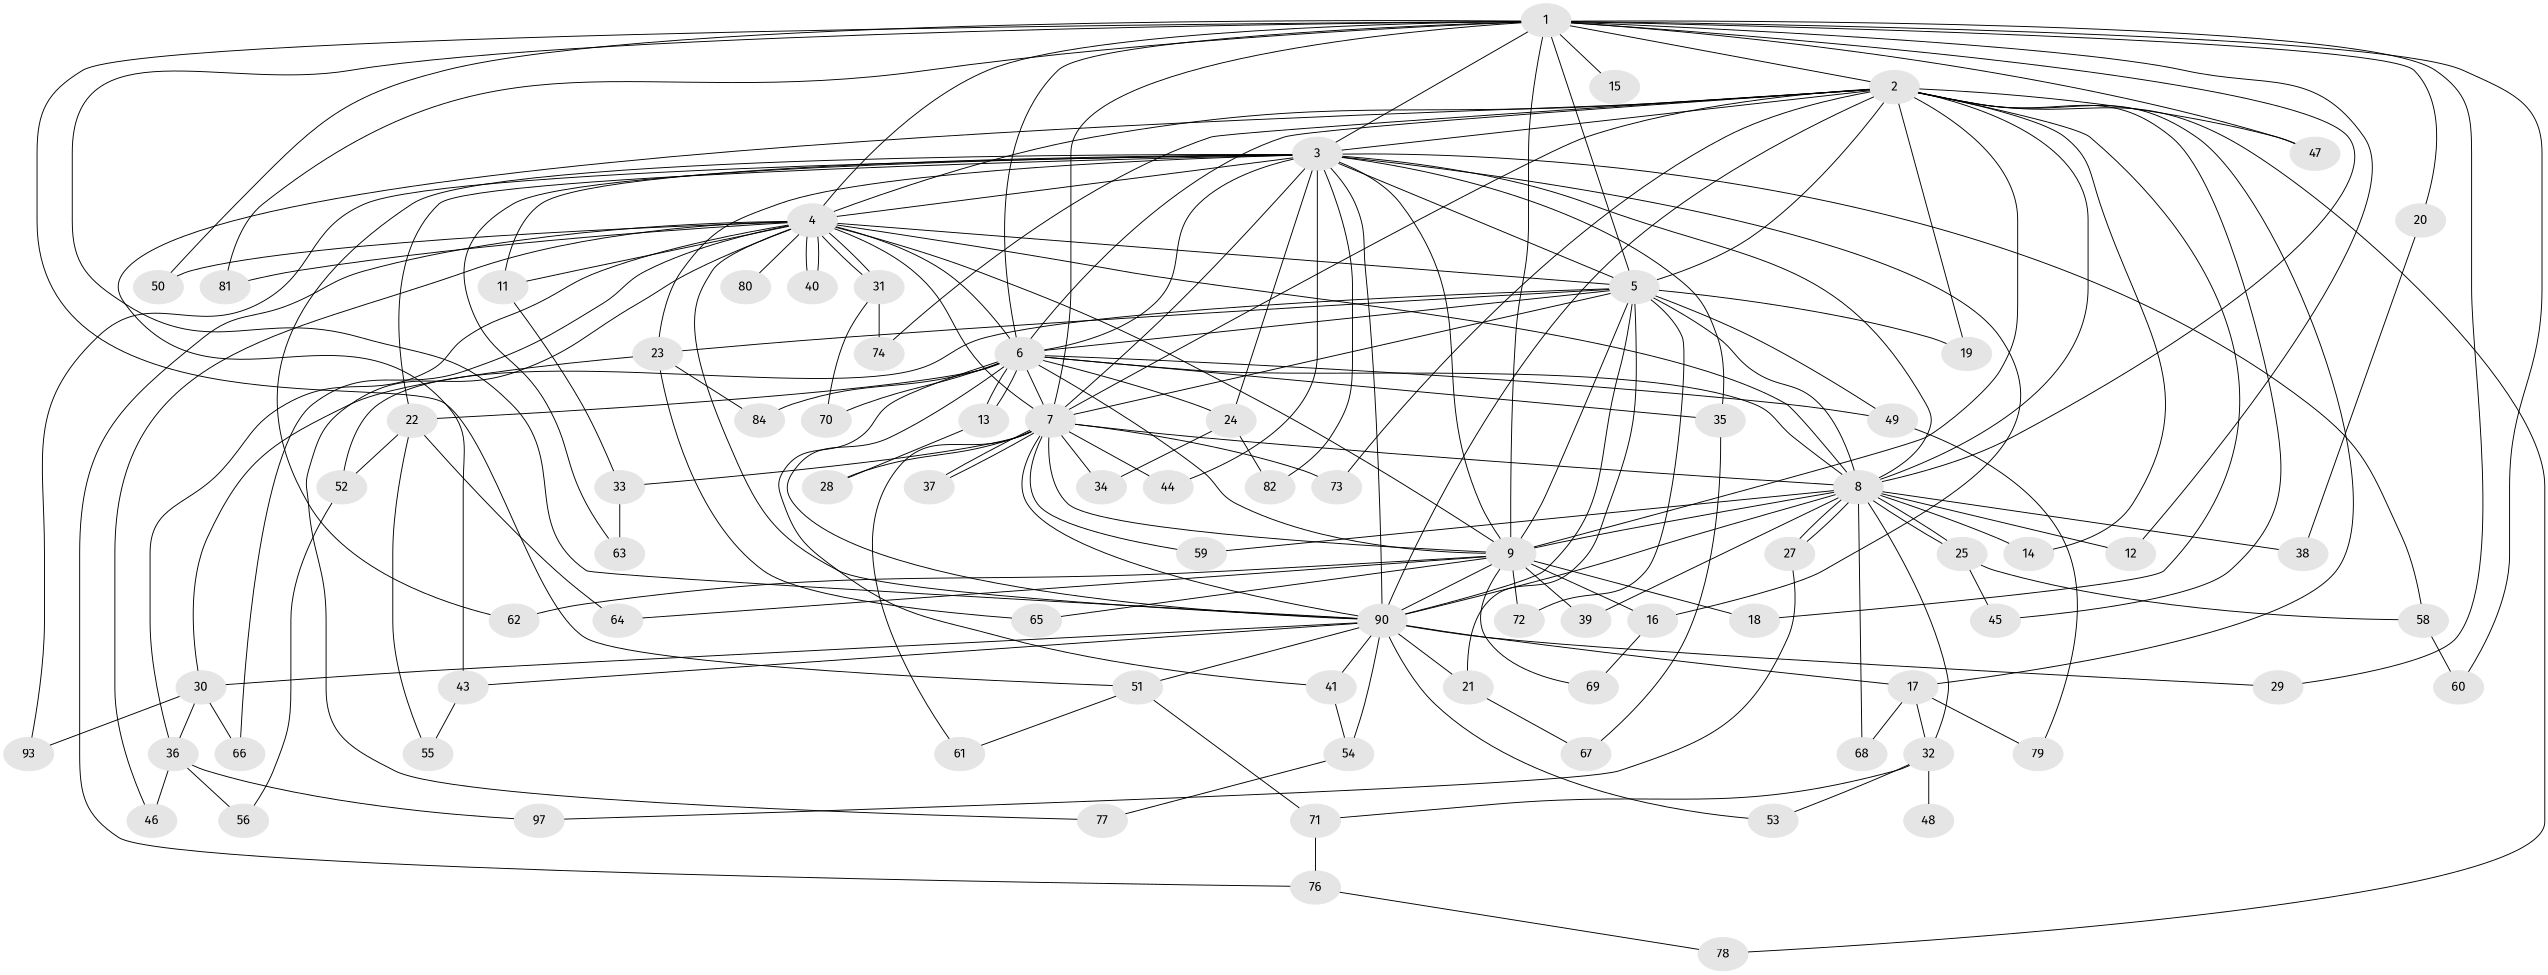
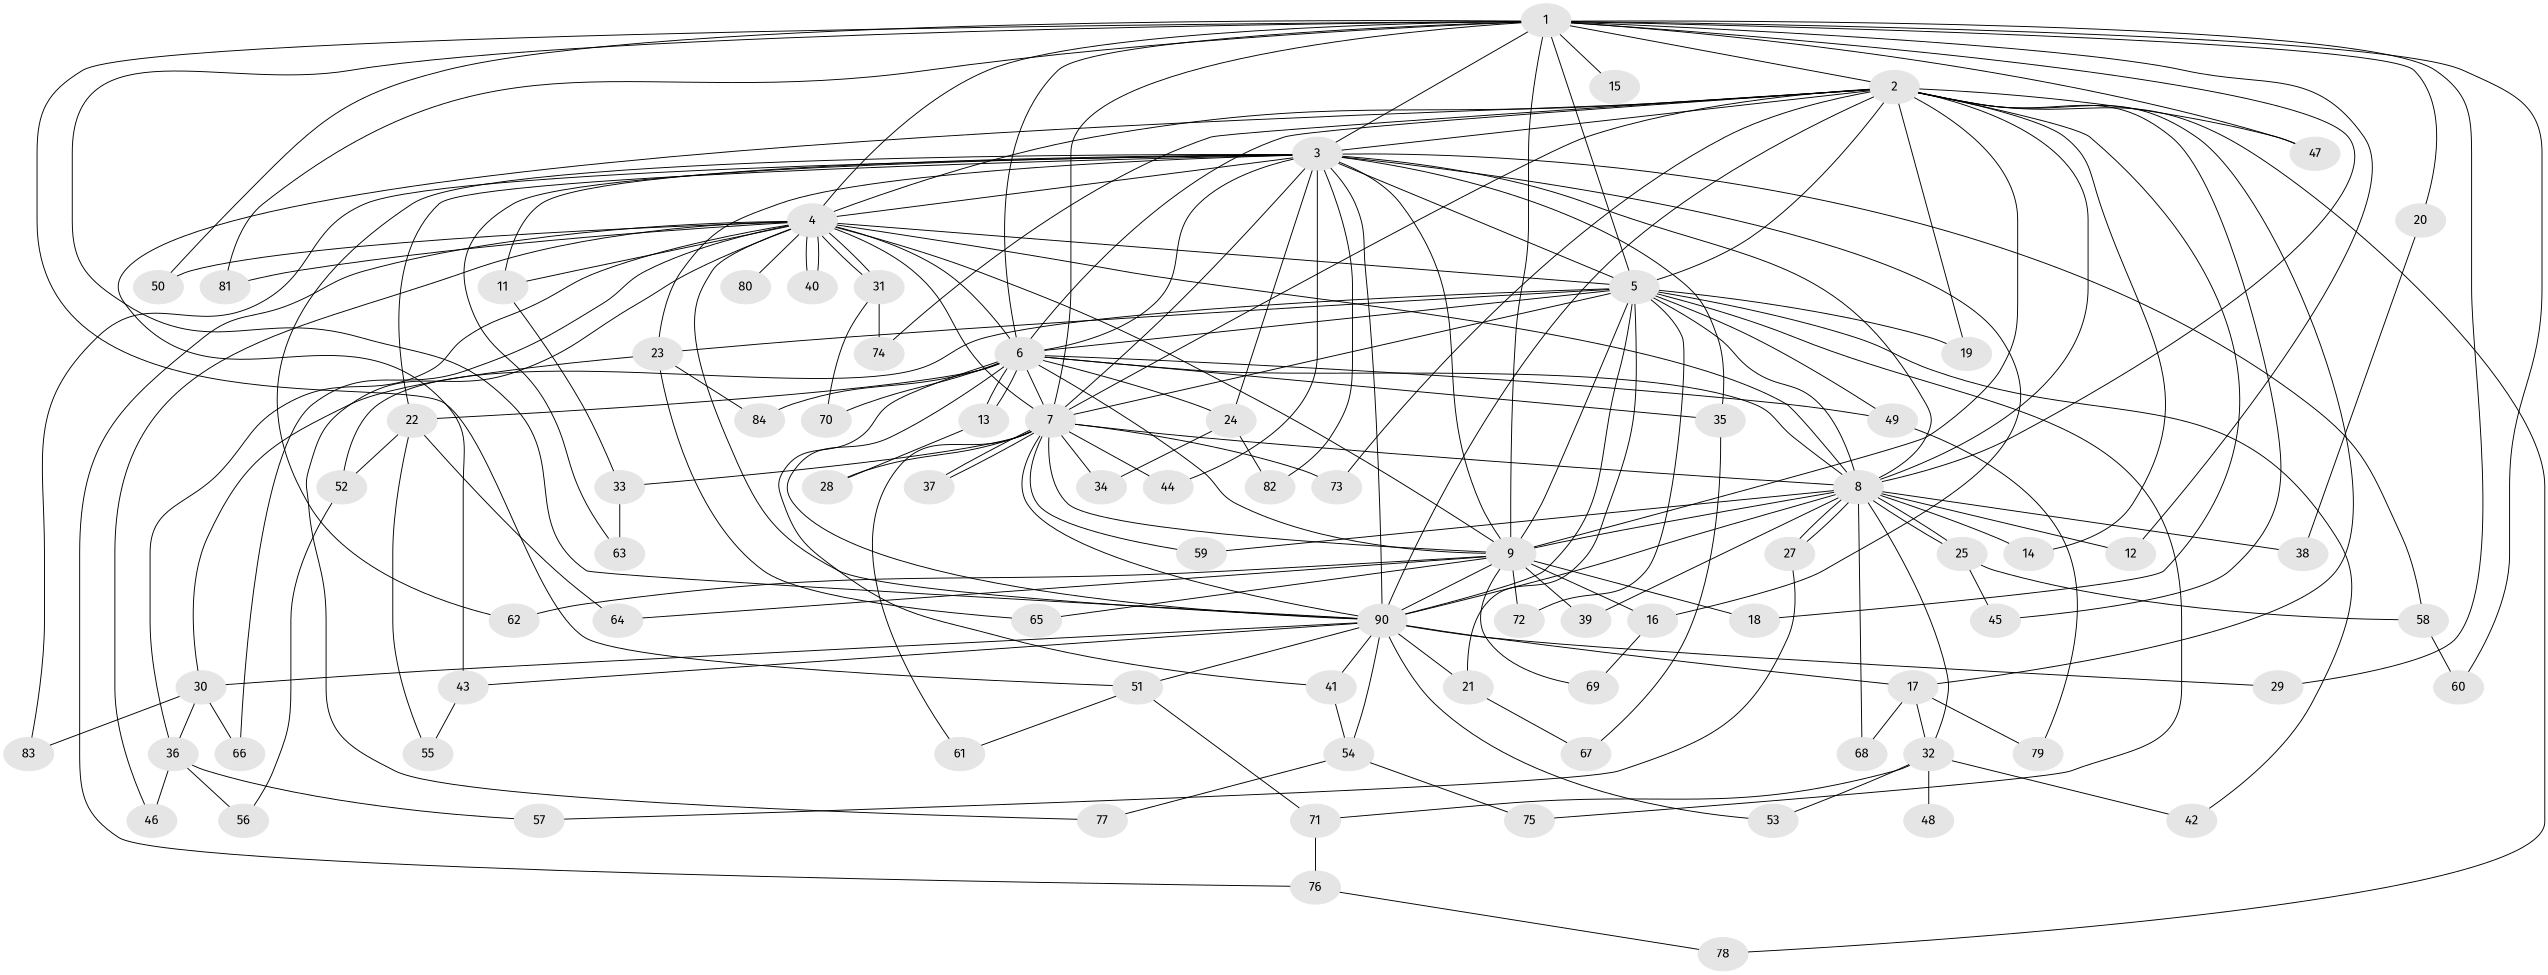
node "93": label "93" -> "83"
node "97": label "97" -> "57"
node "75": added
node "42": added
